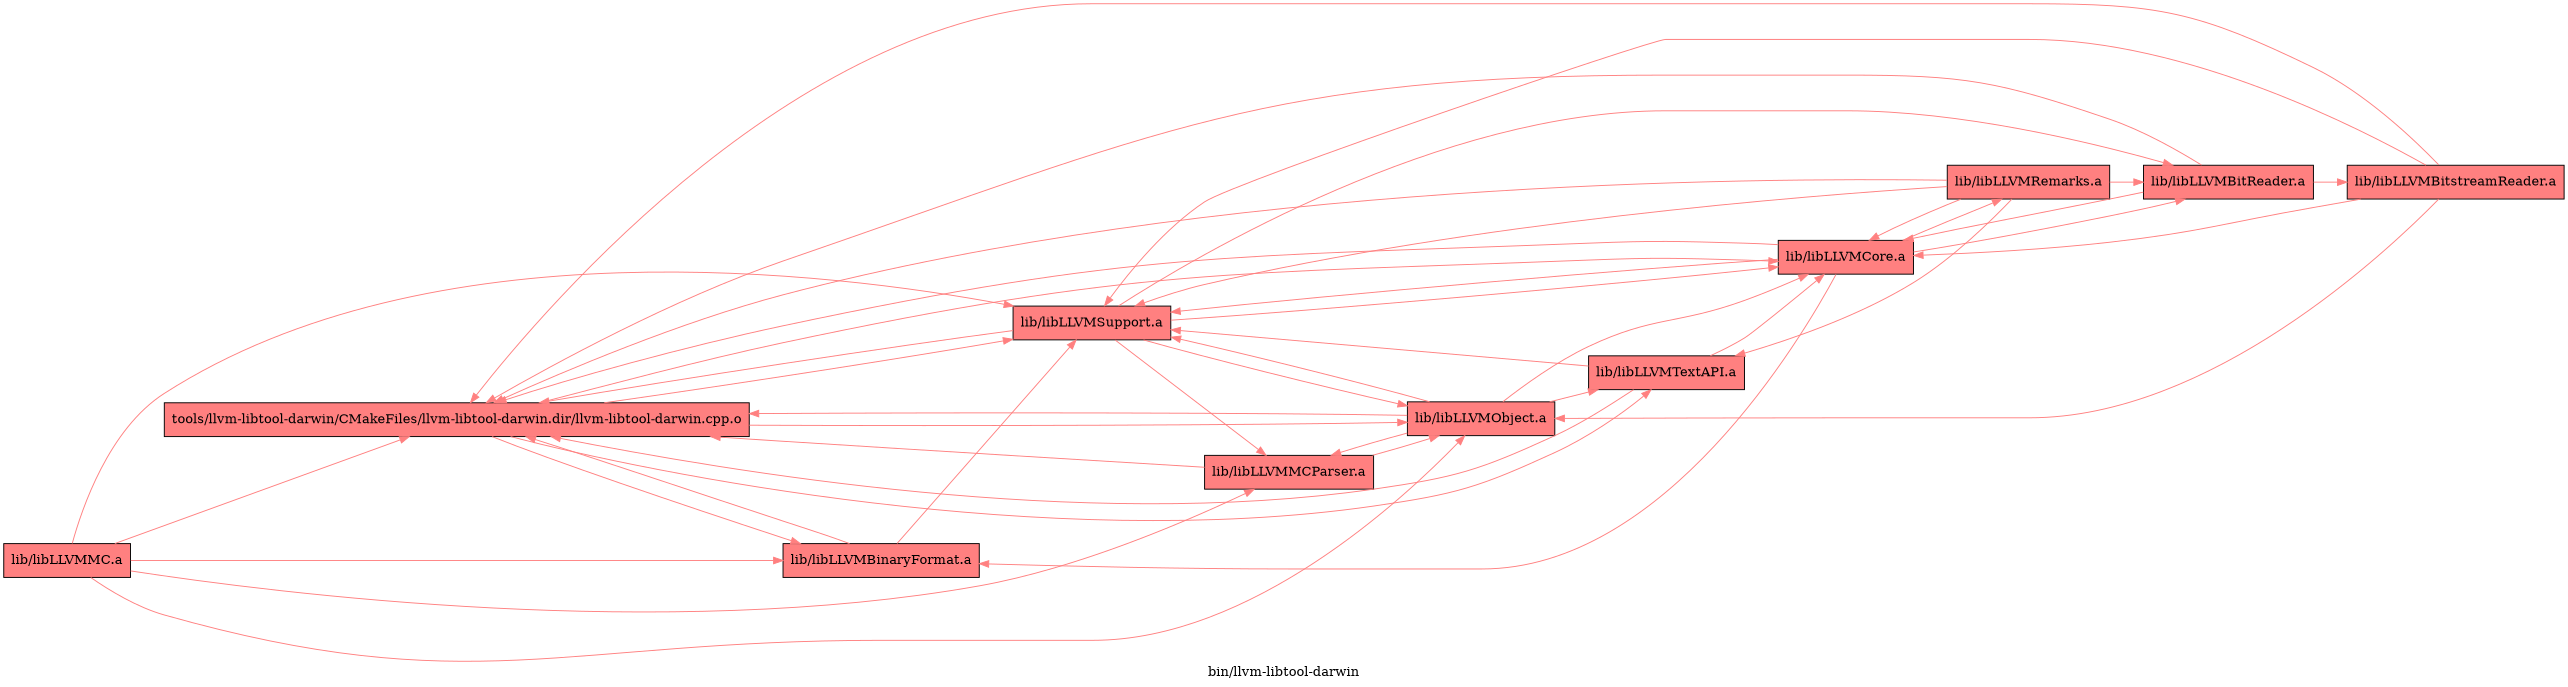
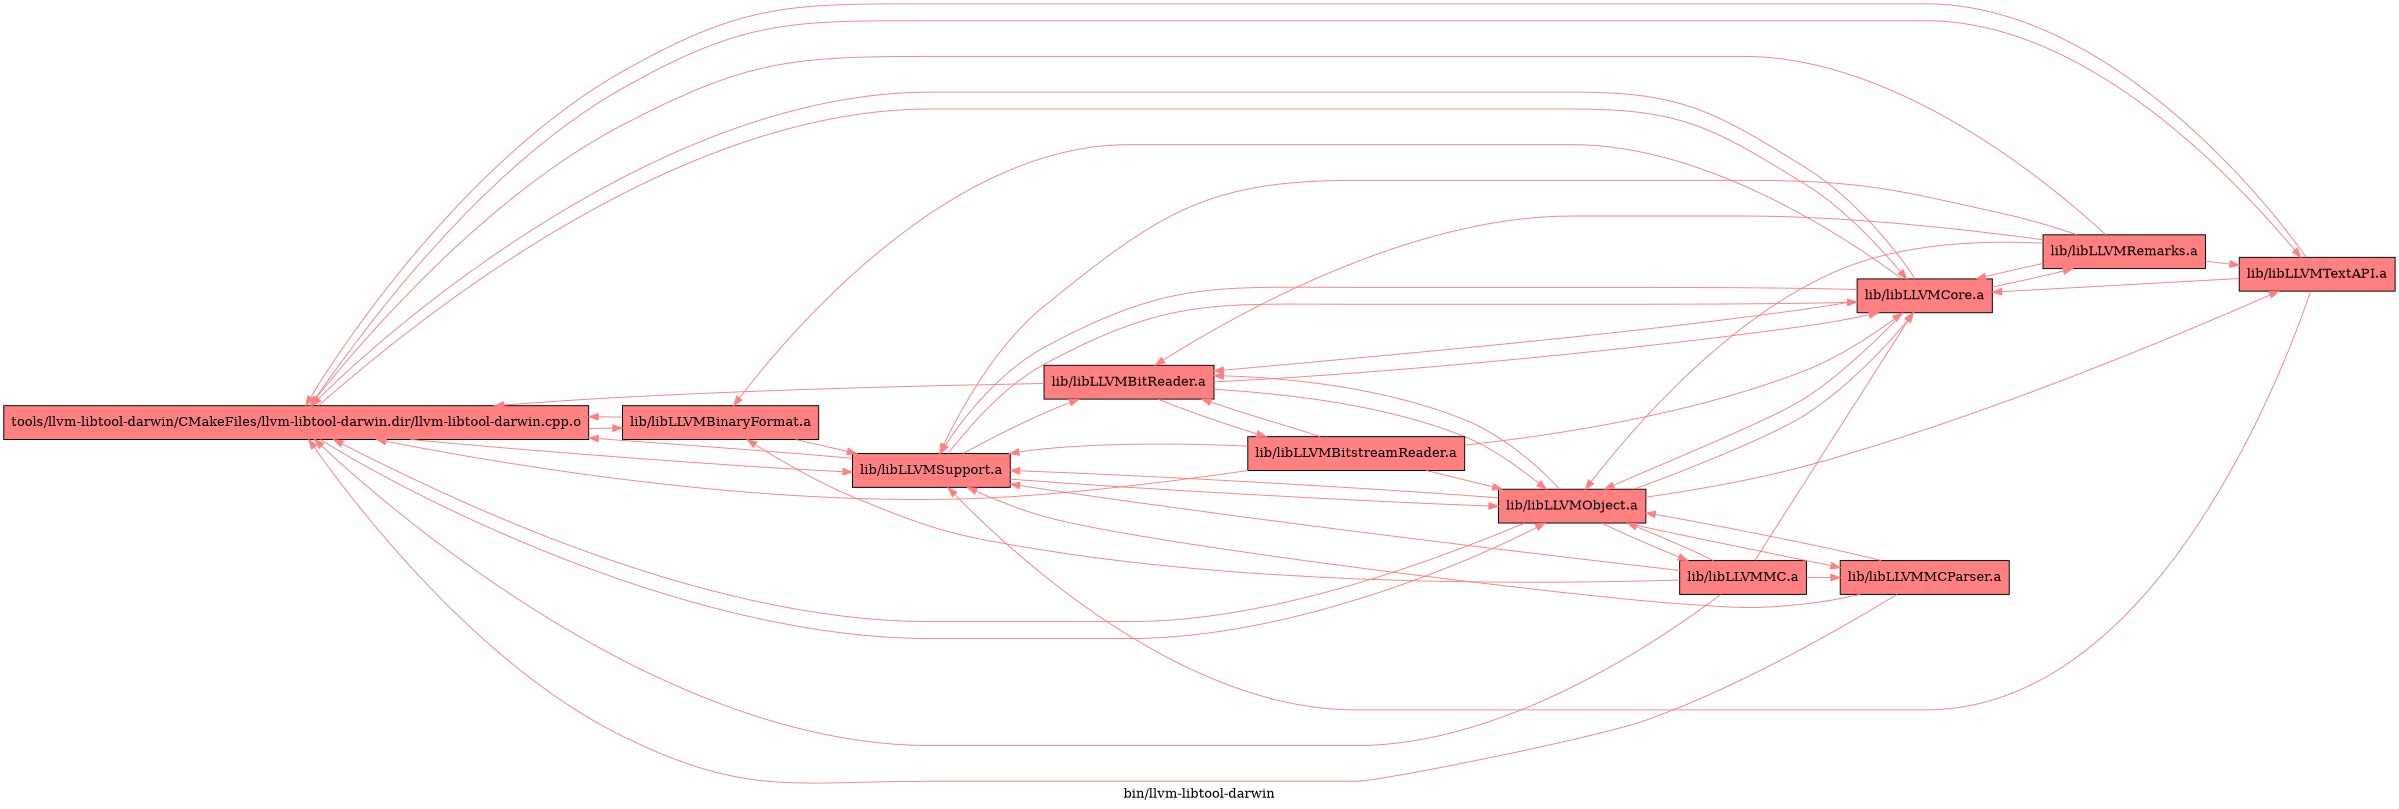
edge "lib/libLLVMRemarks.a" -> "lib/libLLVMObject.a": added
edge "lib/libLLVMSupport.a" -> "lib/libLLVMMCParser.a": reversed
edge "lib/libLLVMObject.a" -> "lib/libLLVMBitReader.a": added
edge "lib/libLLVMBitReader.a" -> "lib/libLLVMObject.a": added
edge "lib/libLLVMCore.a" -> "lib/libLLVMObject.a": added
edge "lib/libLLVMBitstreamReader.a" -> "lib/libLLVMBitReader.a": added
edge "lib/libLLVMMC.a" -> "lib/libLLVMCore.a": added
edge "lib/libLLVMObject.a" -> "lib/libLLVMMC.a": added
